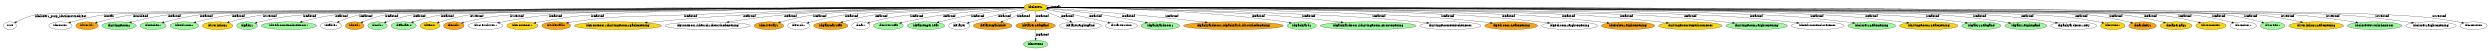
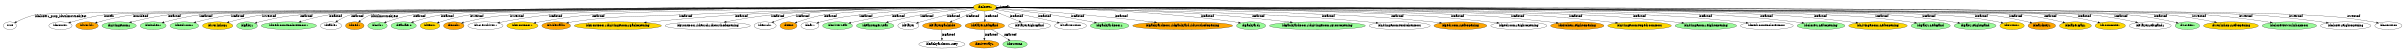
edge "idCloset1" -> "idBackyardDoor1Key": now "idPlayerBackside" -> "idBackyardDoor1Key"
edge "idCloset1" -> "idDriveway1": now "idPlayerLeftHand" -> "idDriveway1"
edge "idCloset1" -> "idBed1": label "isEastOf" -> "idUnknownObject"
node "idBabyCarSeat": label "idBabyCarSeat" -> "idTent"
node "idMonitor1": label "idMonitor1" -> "idPlayerLeftHand1"
